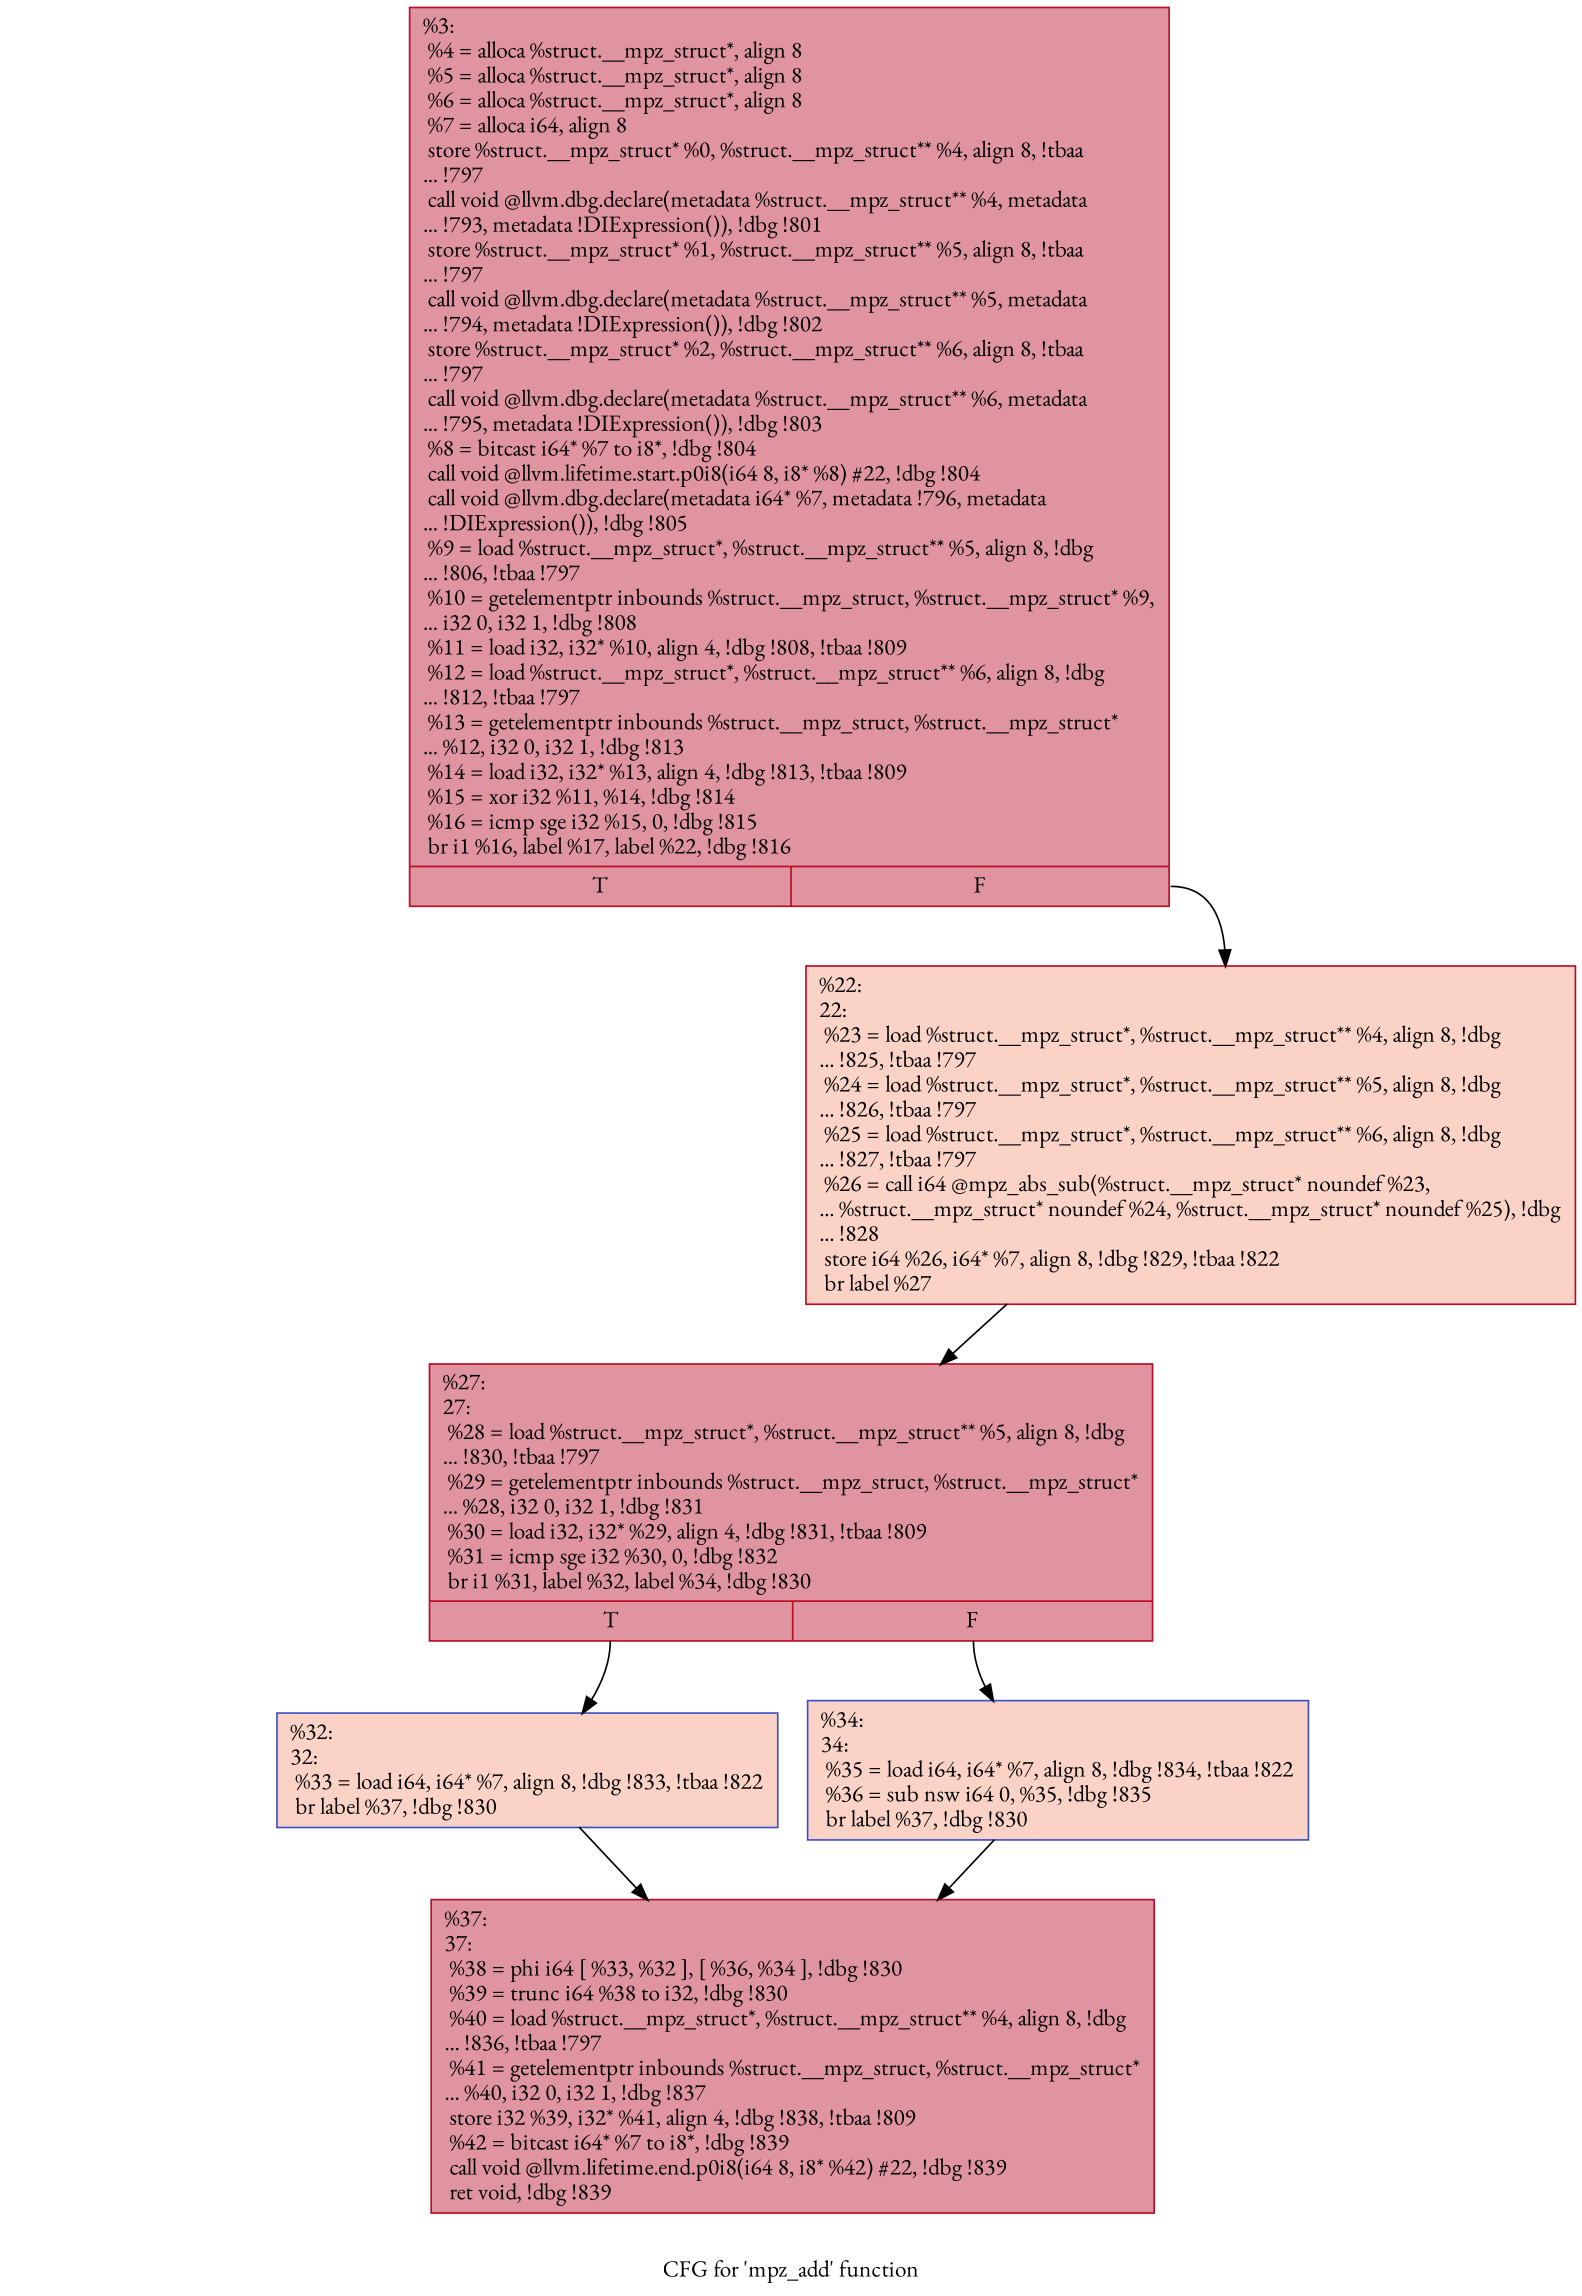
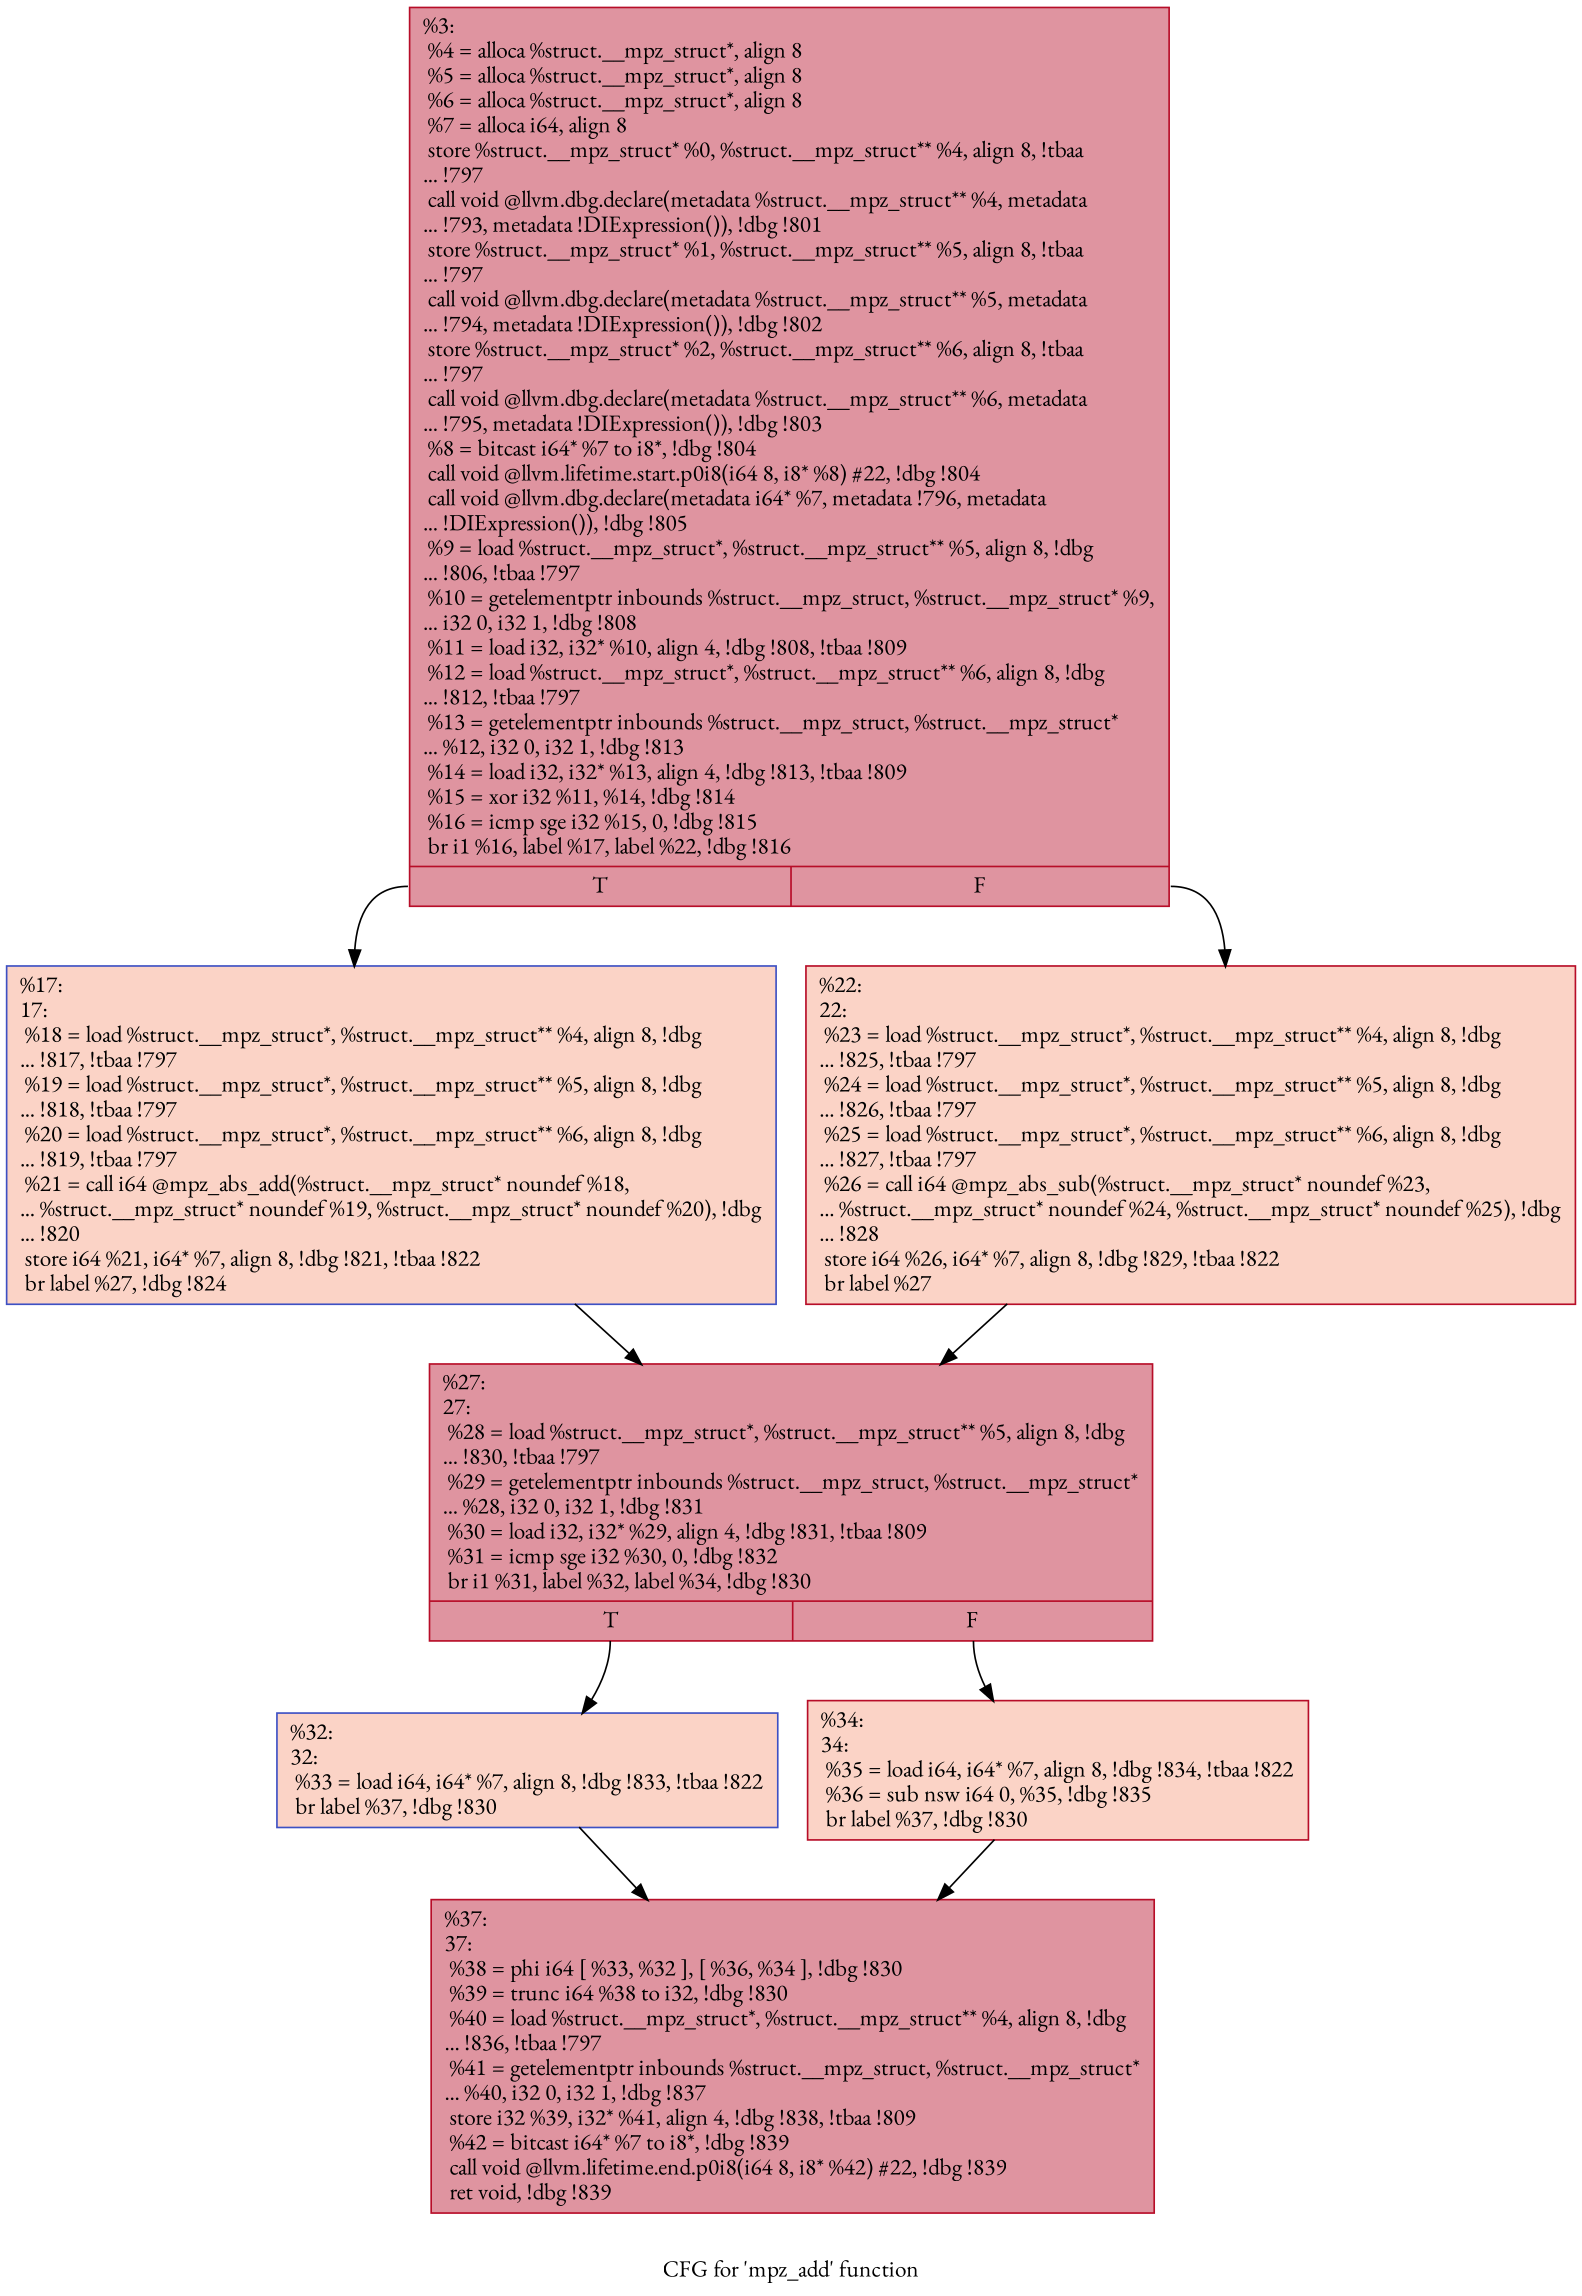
node "%17:": added
node "%34:": color #3d50c3ff -> #b70d28ff
